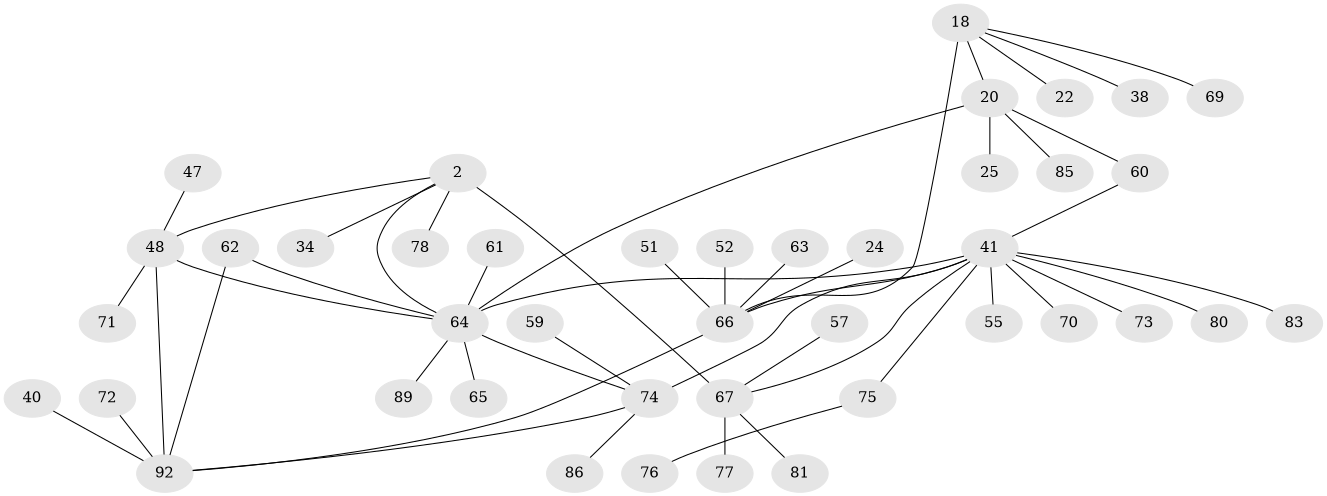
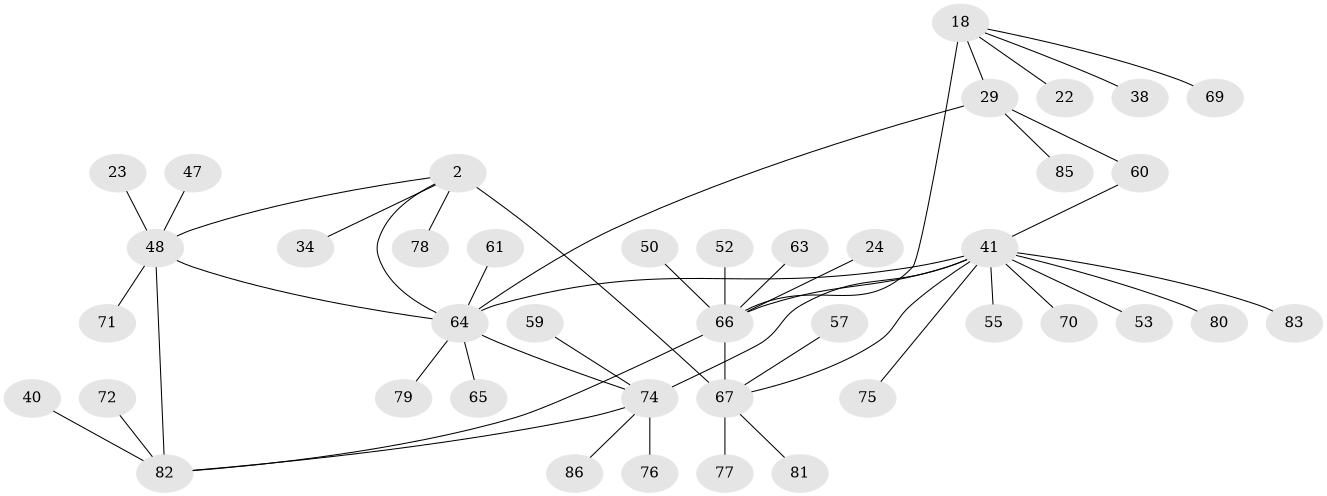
node "20": label "20" -> "29"
node "23": added
node "25": removed
node "62": removed
node "51": label "51" -> "50"
node "73": label "73" -> "53"
edge "66" -- "67": added
node "89": label "89" -> "79"
edge "75" -- "76": now "74" -- "76"
node "92": label "92" -> "82"
